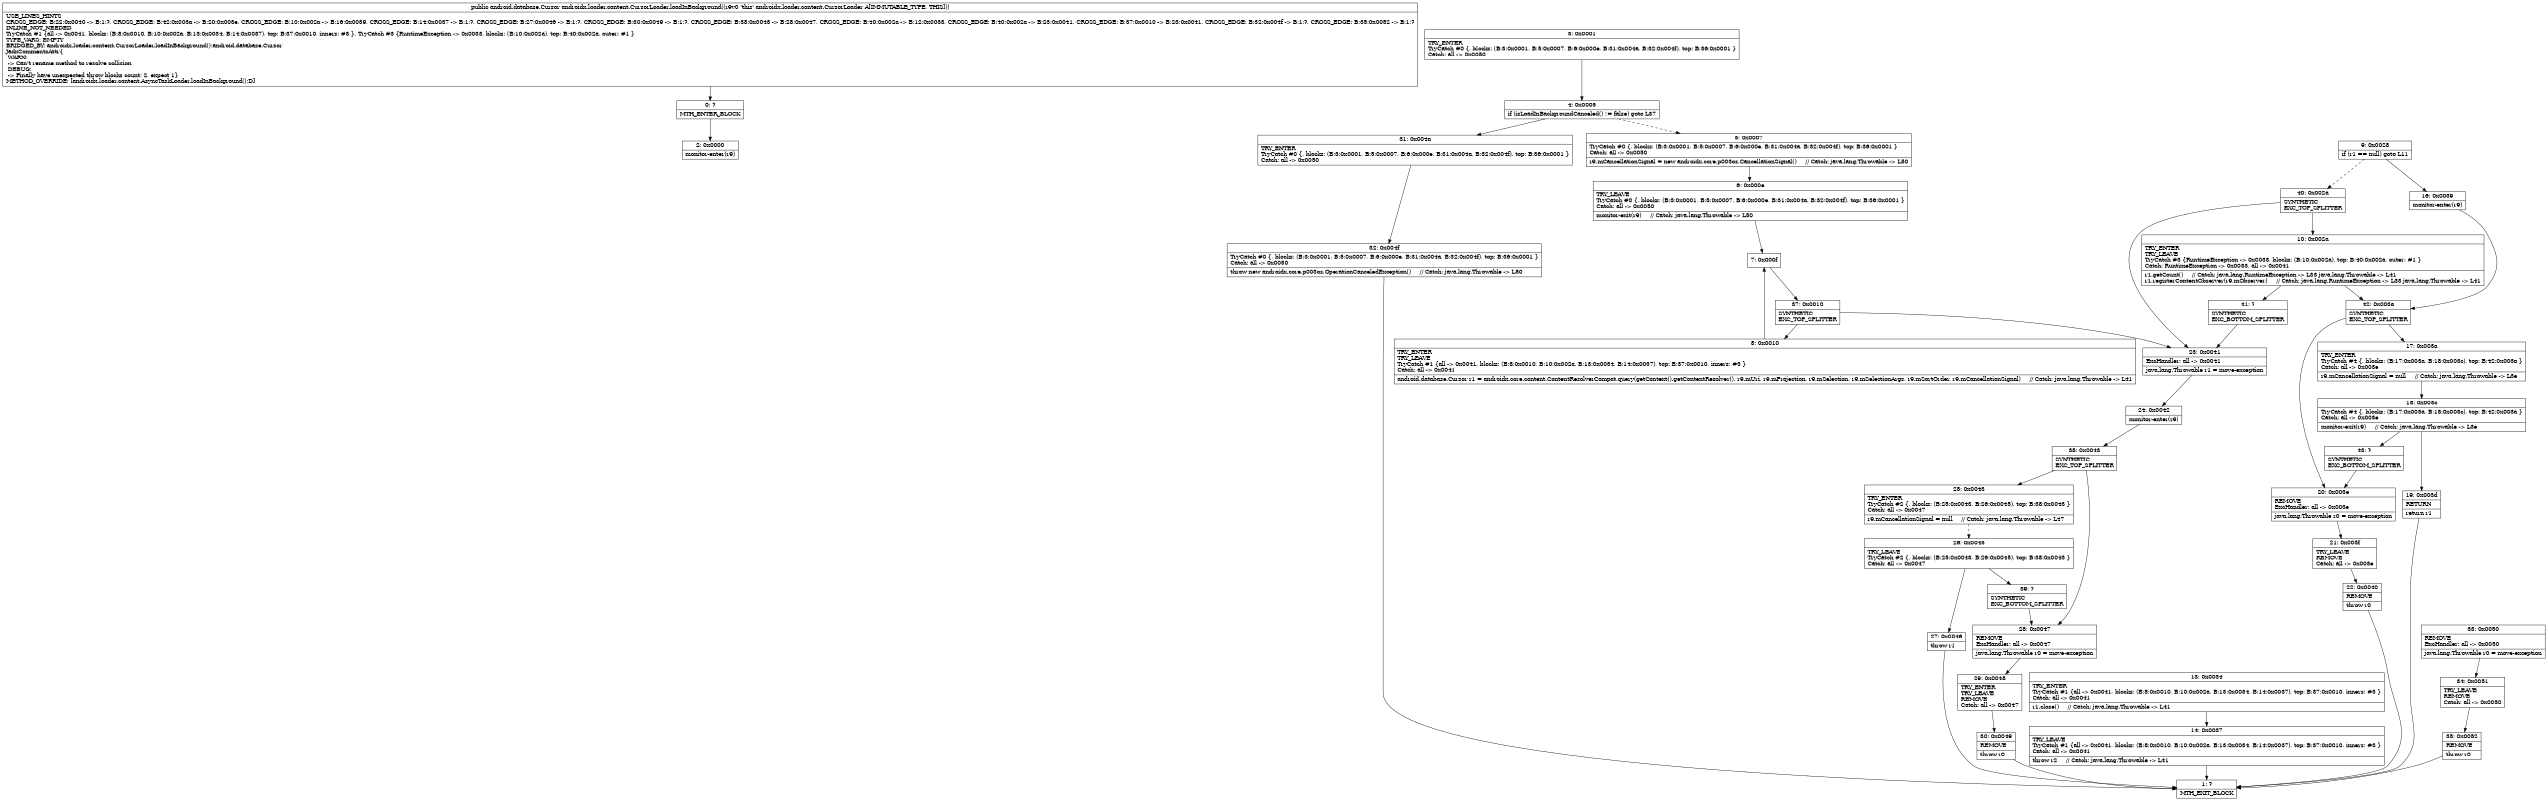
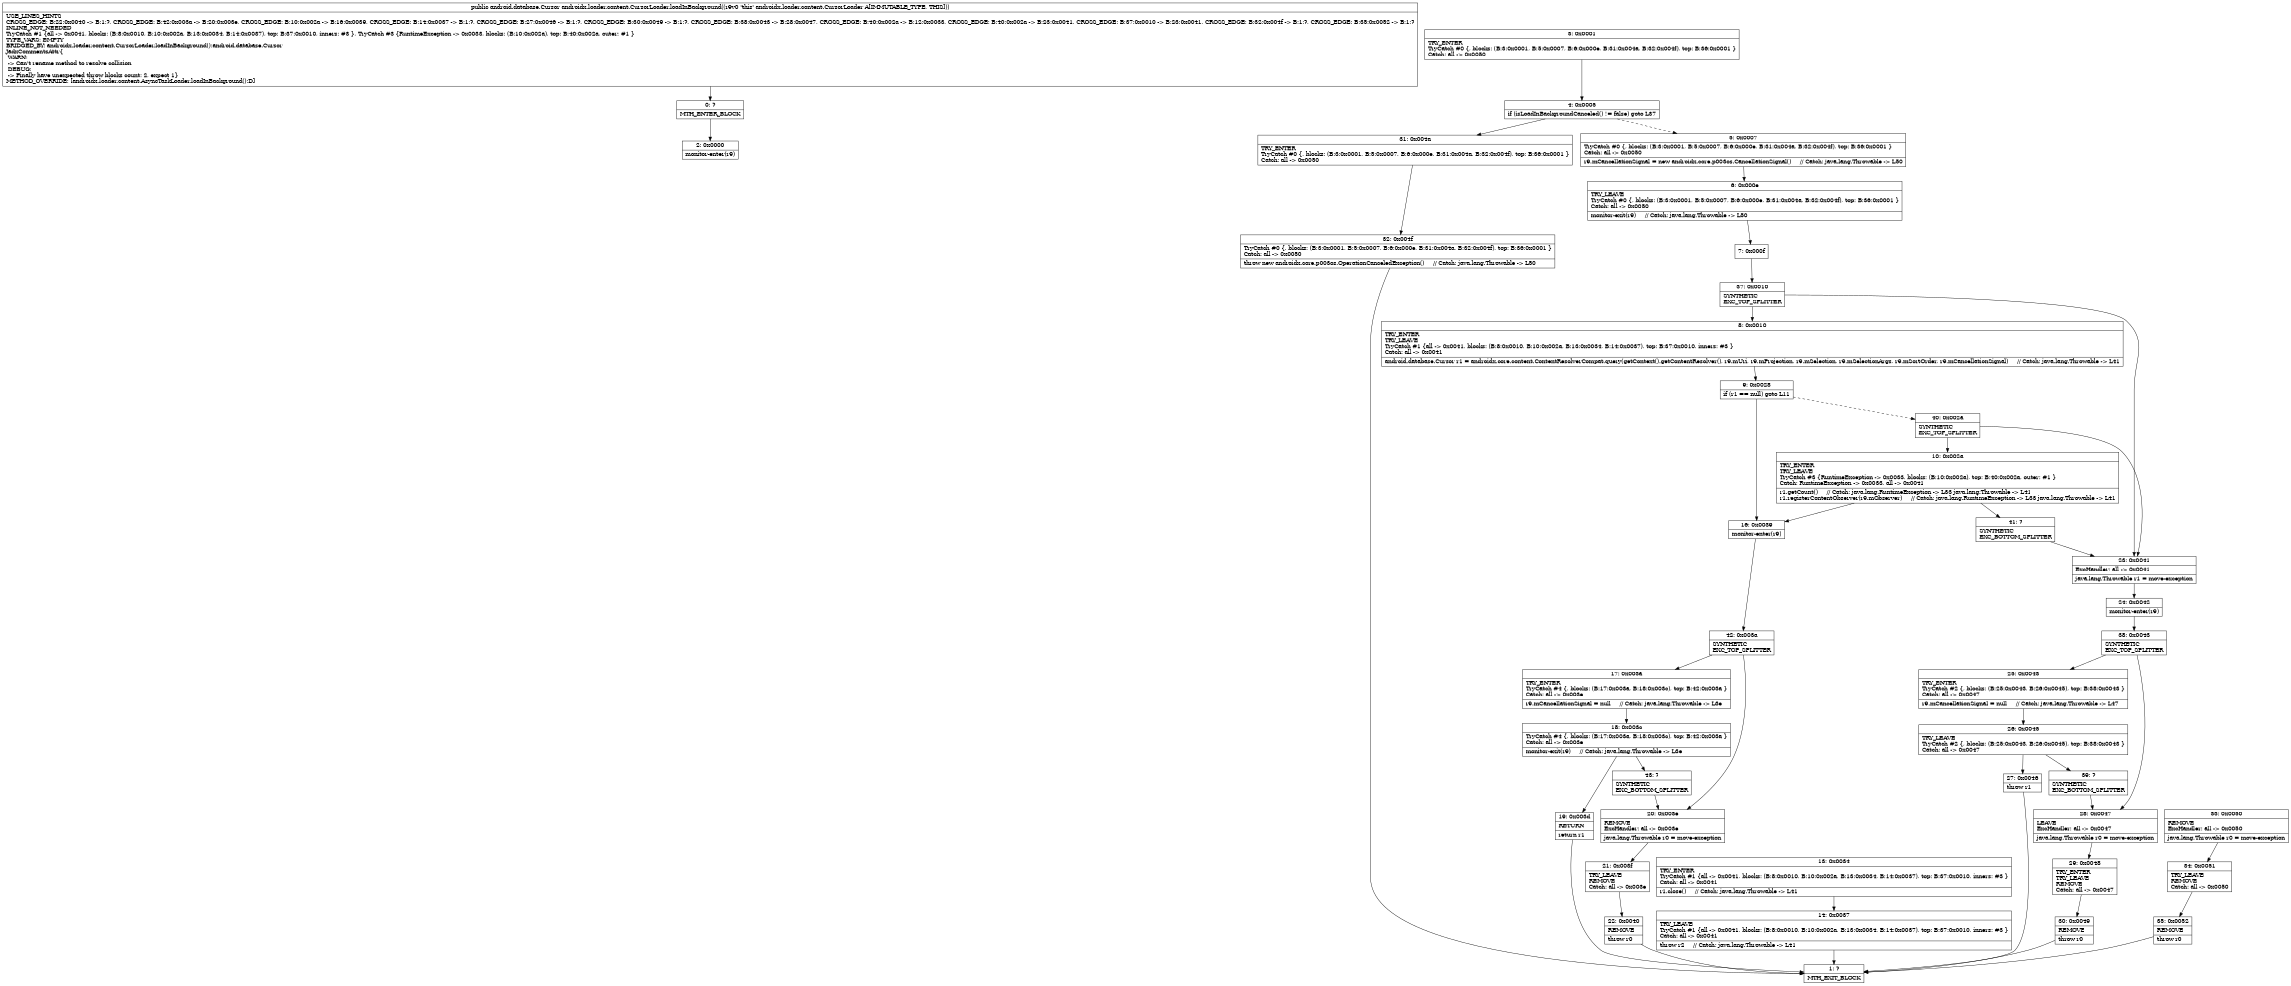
edge "10: 0x002a" -> "42: 0x003a": now "10: 0x002a" -> "16: 0x0039"
edge "8: 0x0010" -> "7: 0x000f": now "8: 0x0010" -> "9: 0x0028"
edge "25: 0x0043" -> "26: 0x0045": style dashed -> solid
node "28: 0x0047": text "REMOVE" -> "LEAVE"
